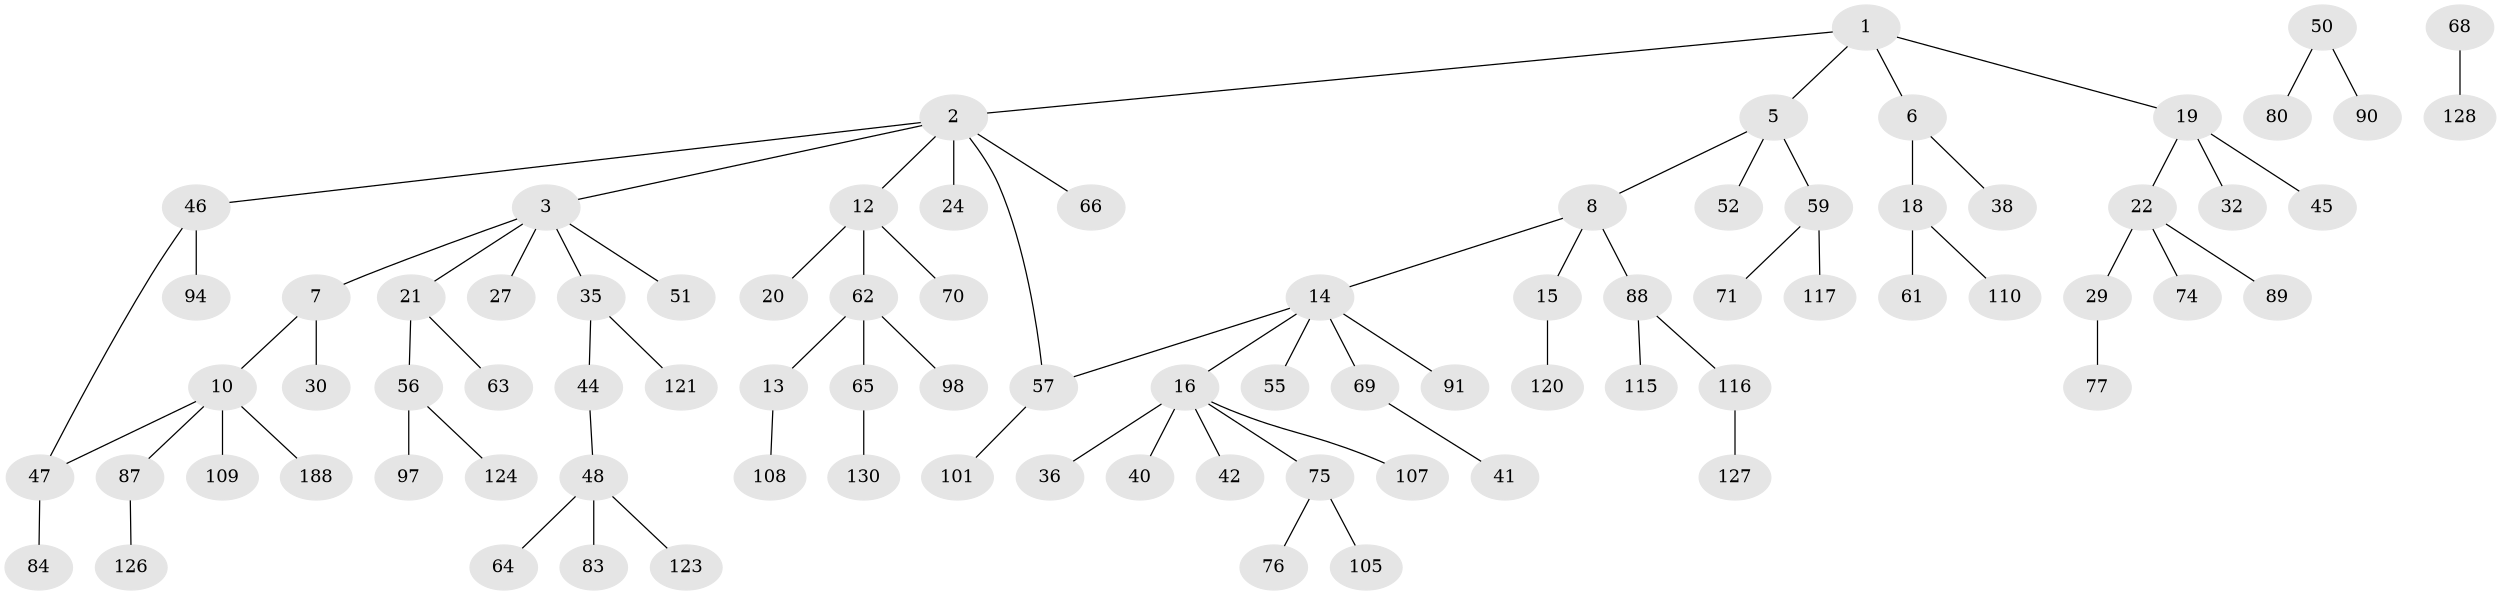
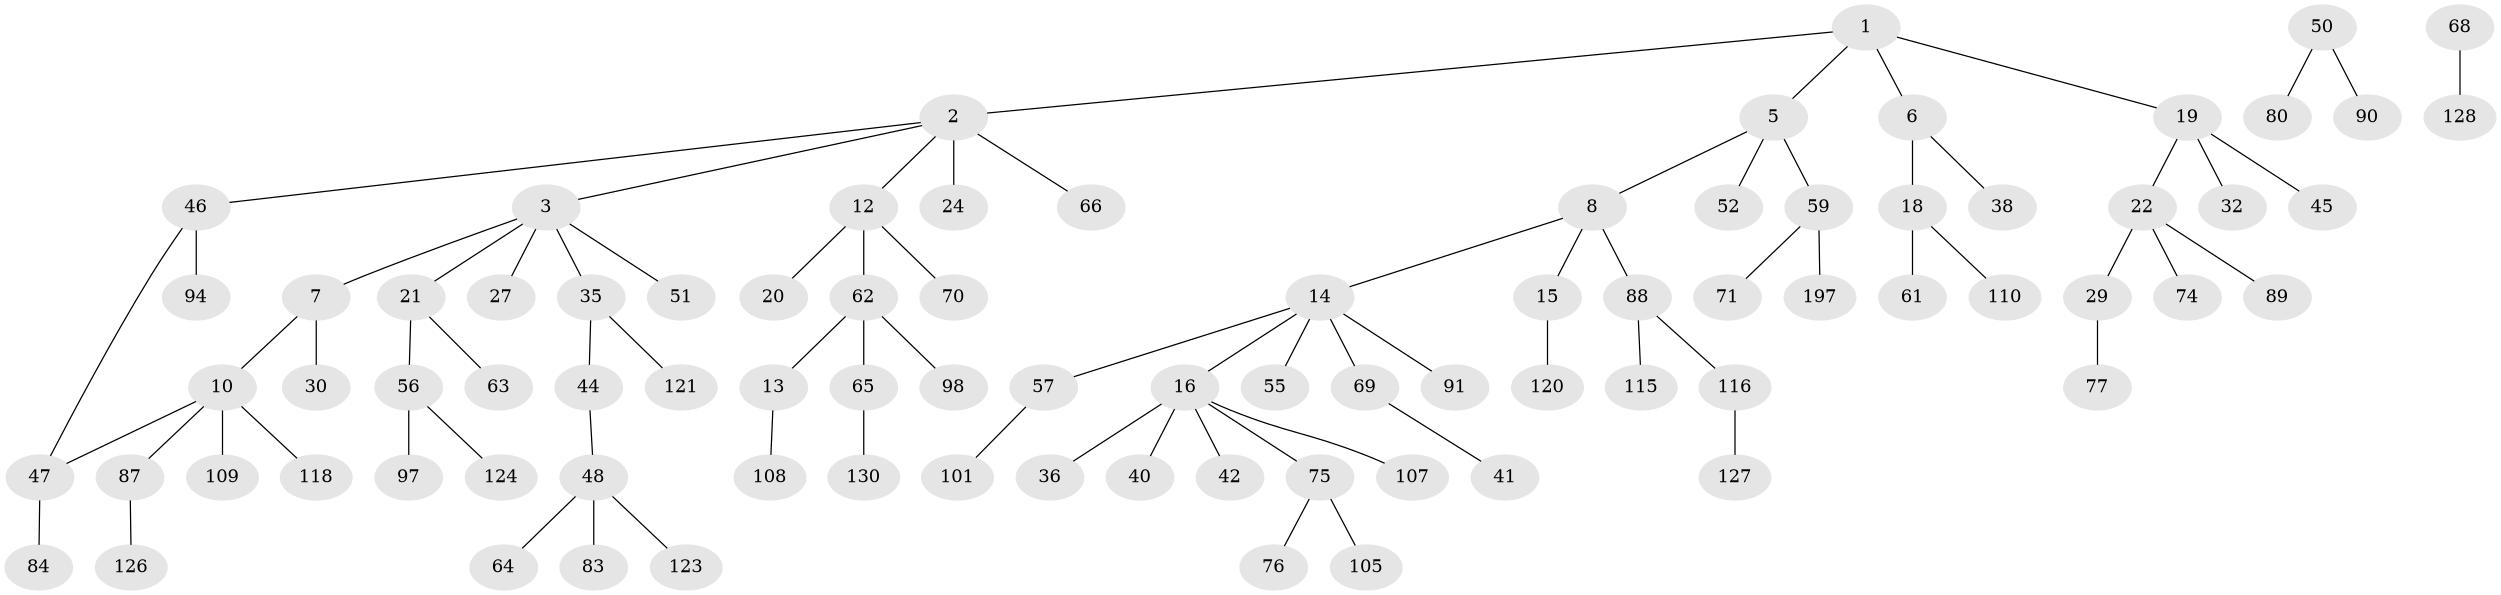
edge "2" -- "57": removed
node "117": label "117" -> "197"
node "188": label "188" -> "118"
